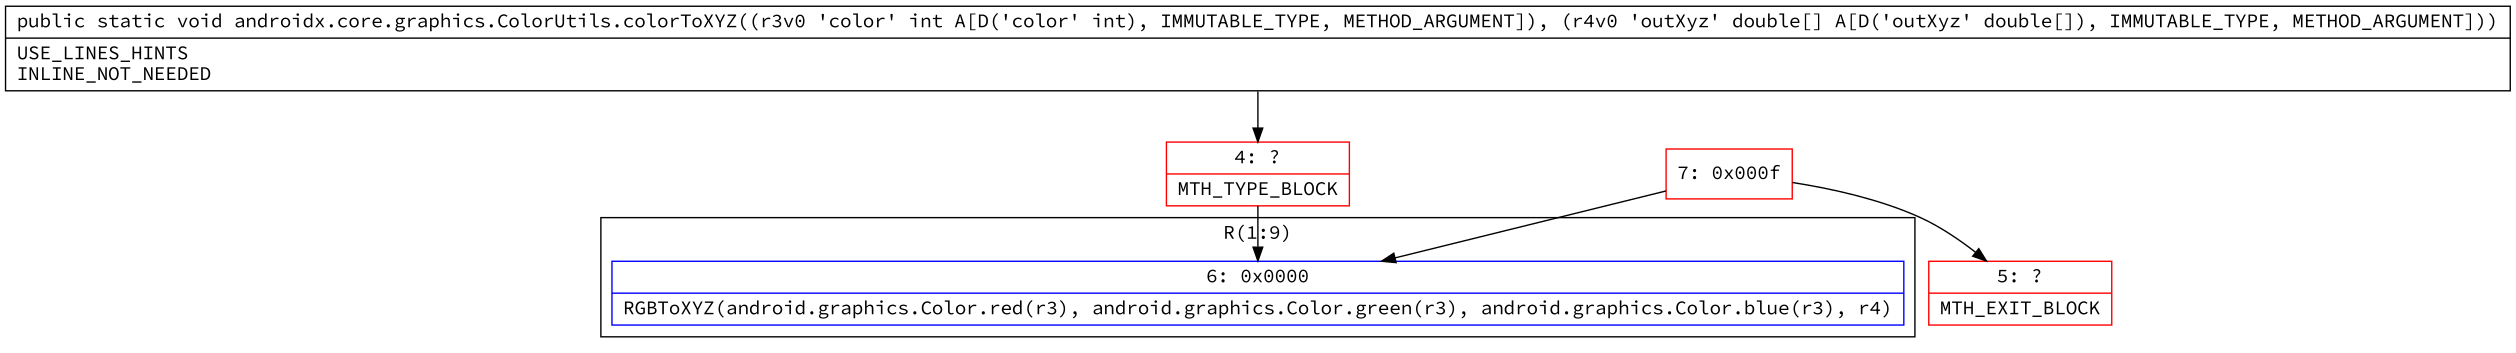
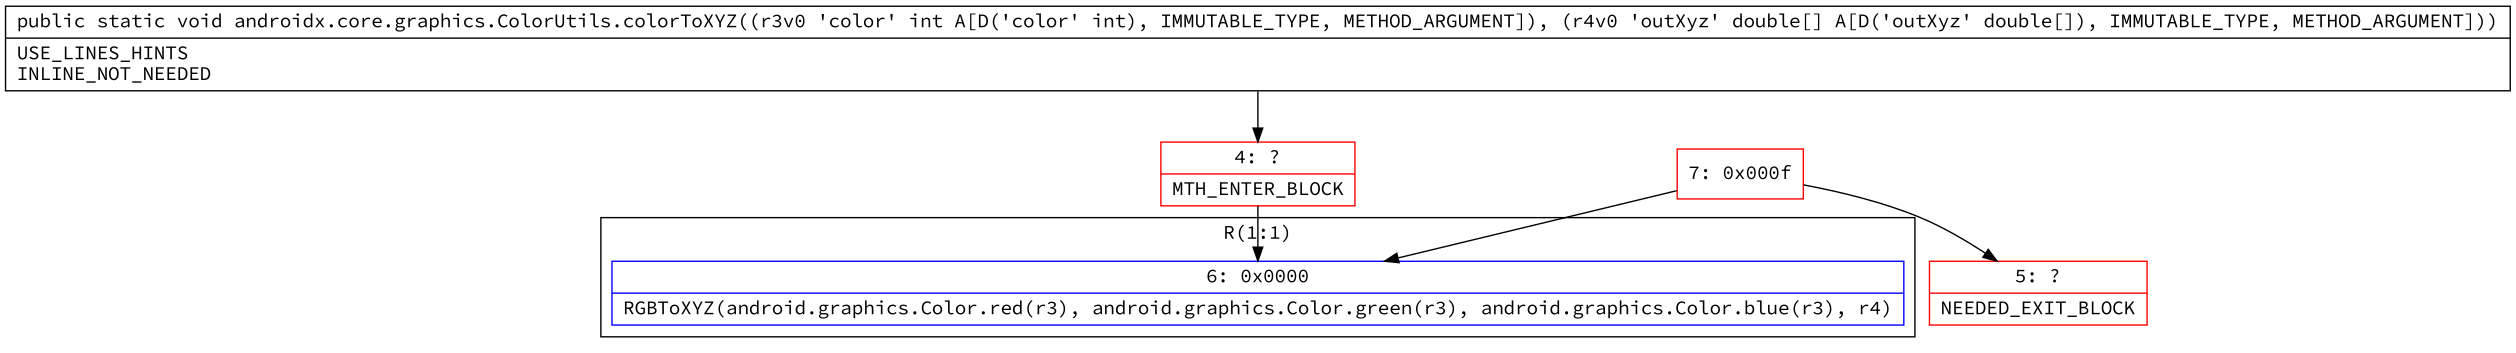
node "4: ?": text "MTH_TYPE_BLOCK" -> "MTH_ENTER_BLOCK"
cluster "R(1:9)": label "R(1:9)" -> "R(1:1)"
node "5: ?": text "MTH_EXIT_BLOCK" -> "NEEDED_EXIT_BLOCK"
